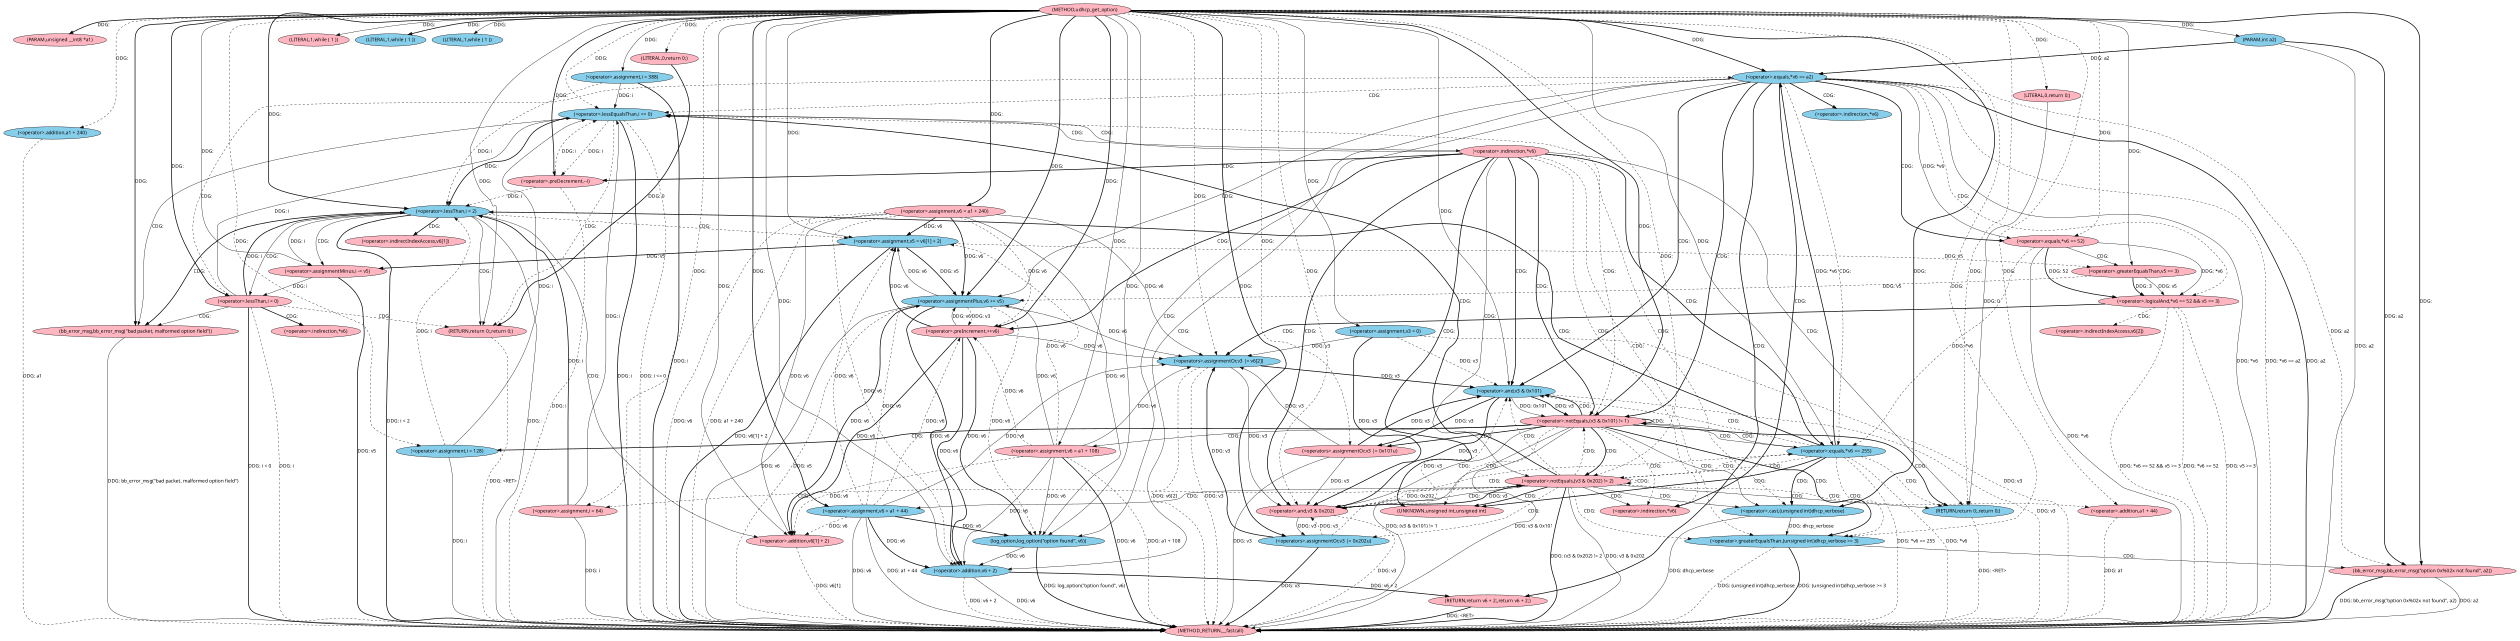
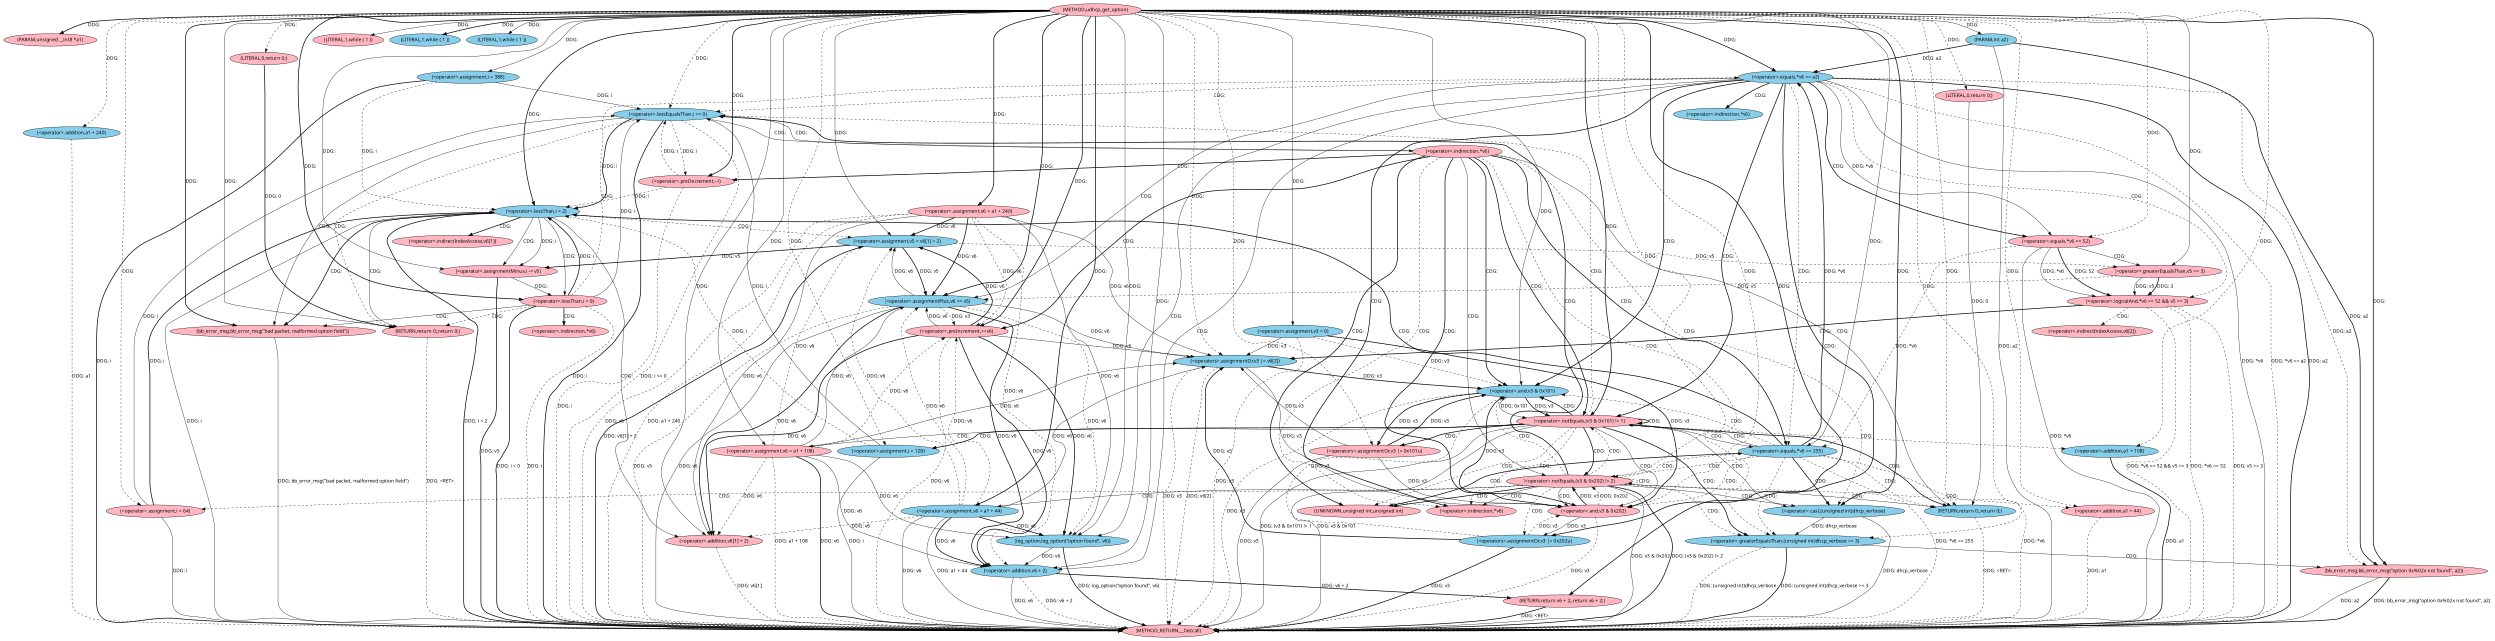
node "(<operator>.addition,a1 + 108)": added
edge "(<operator>.preIncrement,++v6)" -> "(METHOD_RETURN,__fastcall)": added, label "DDG: v6"
